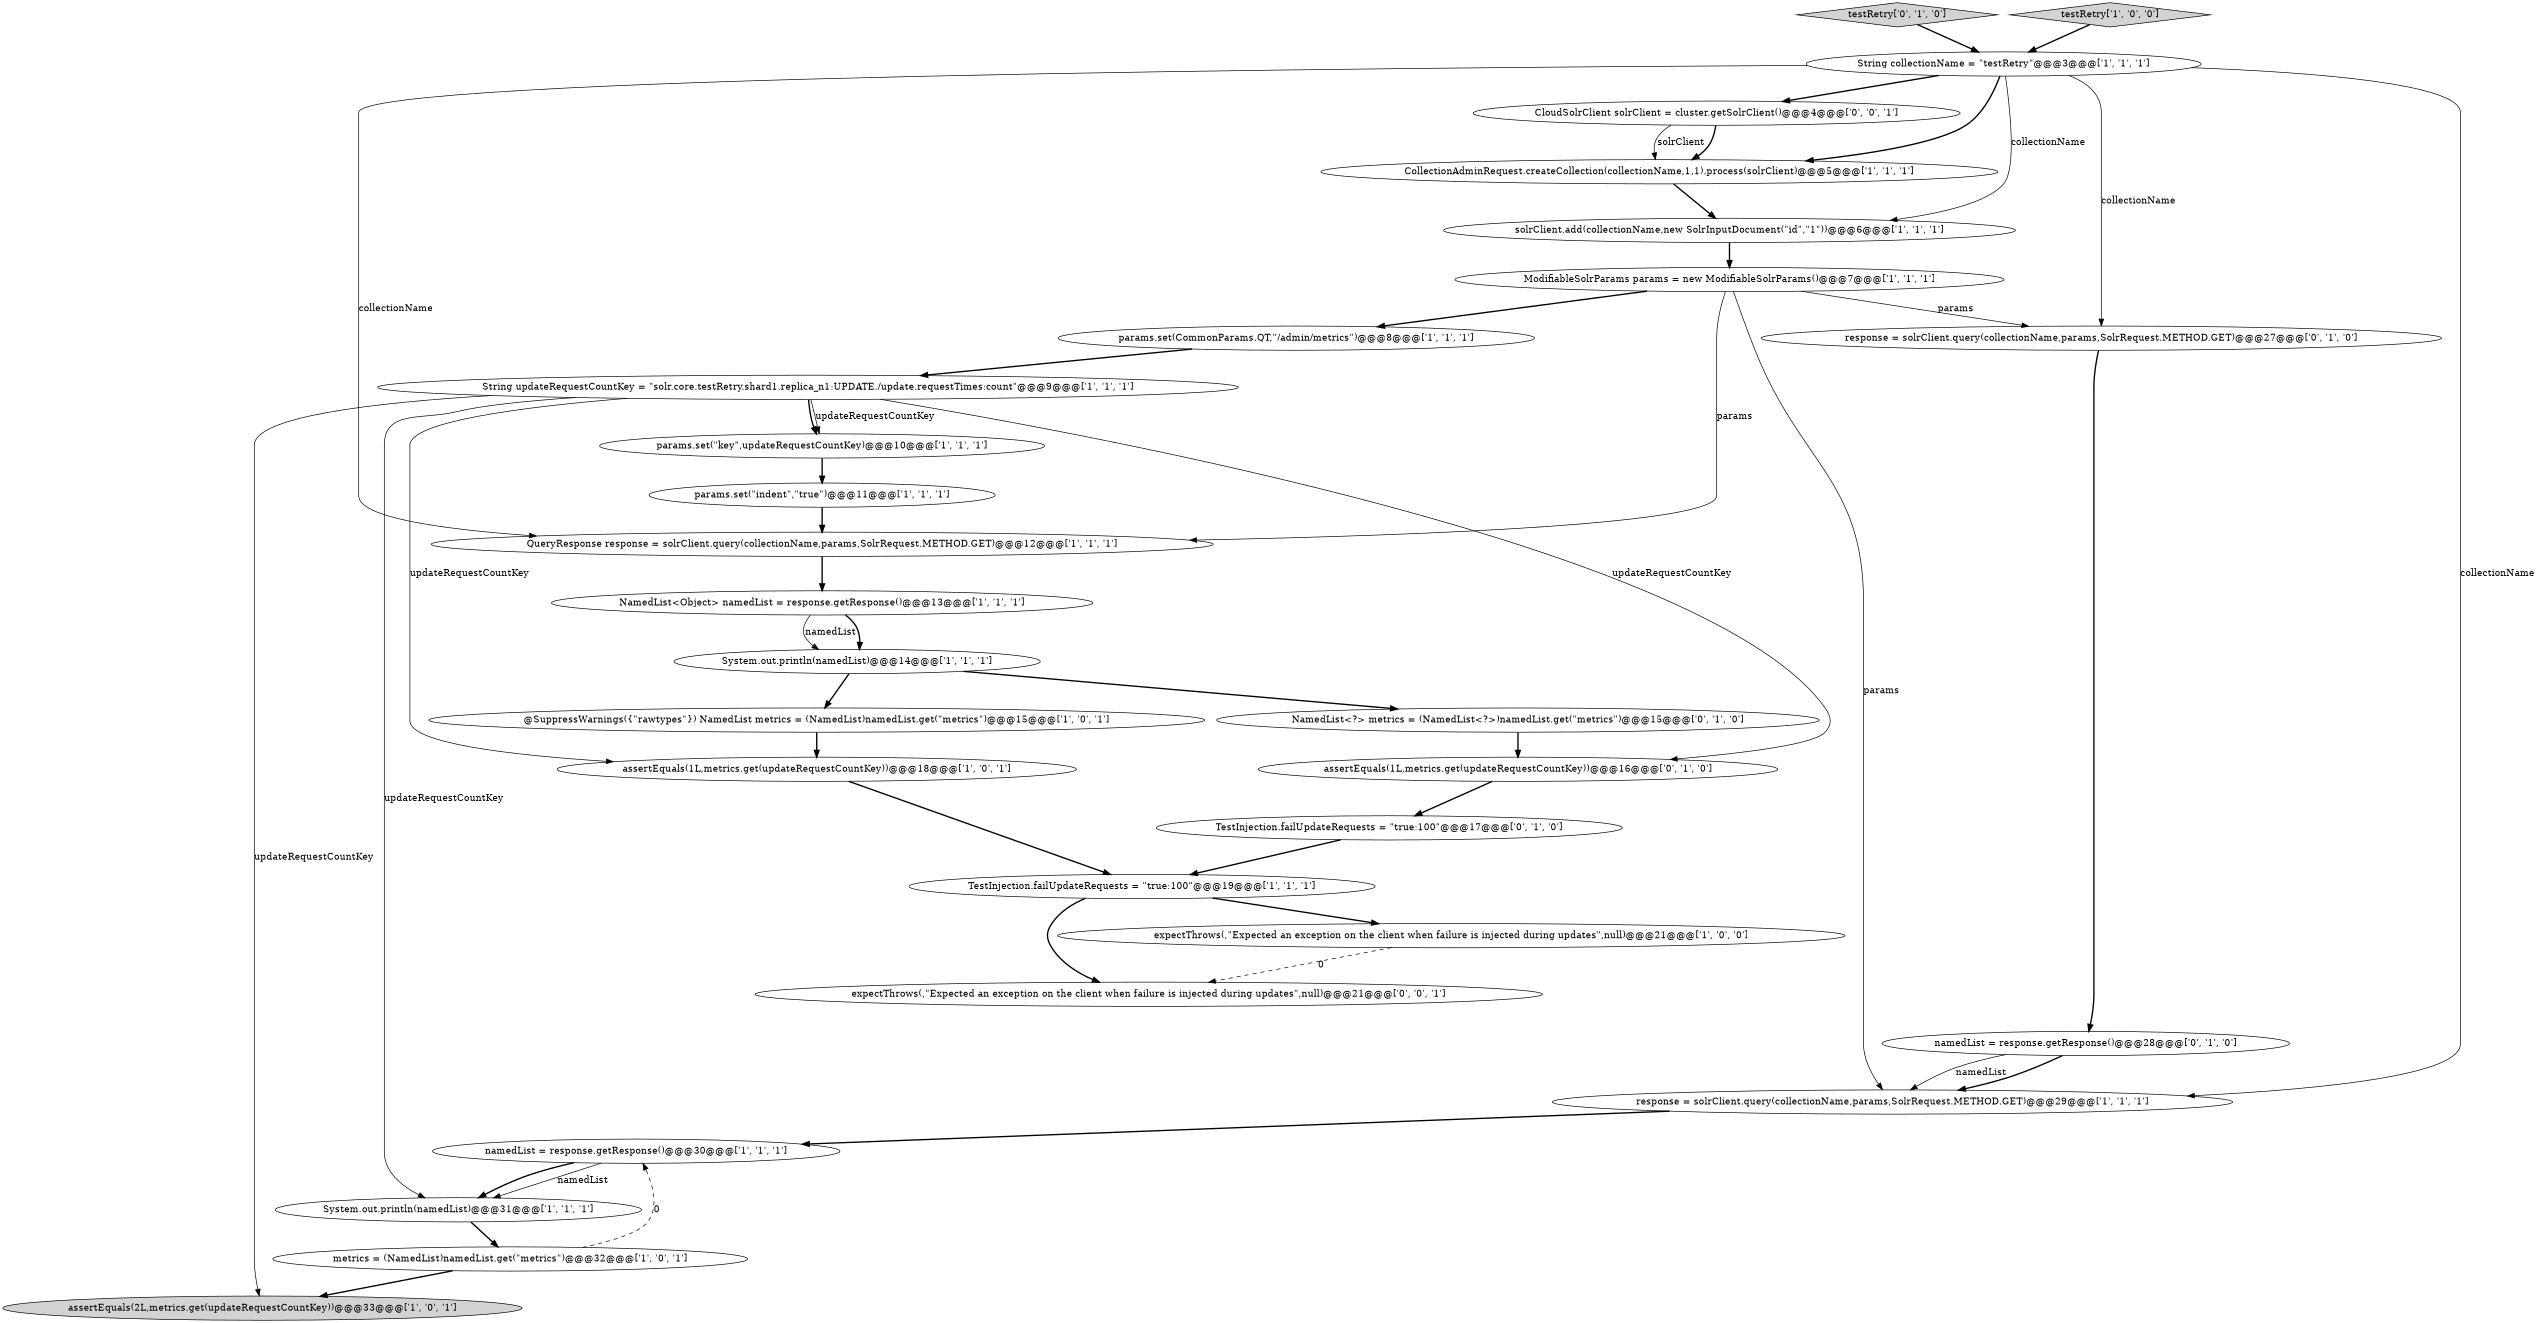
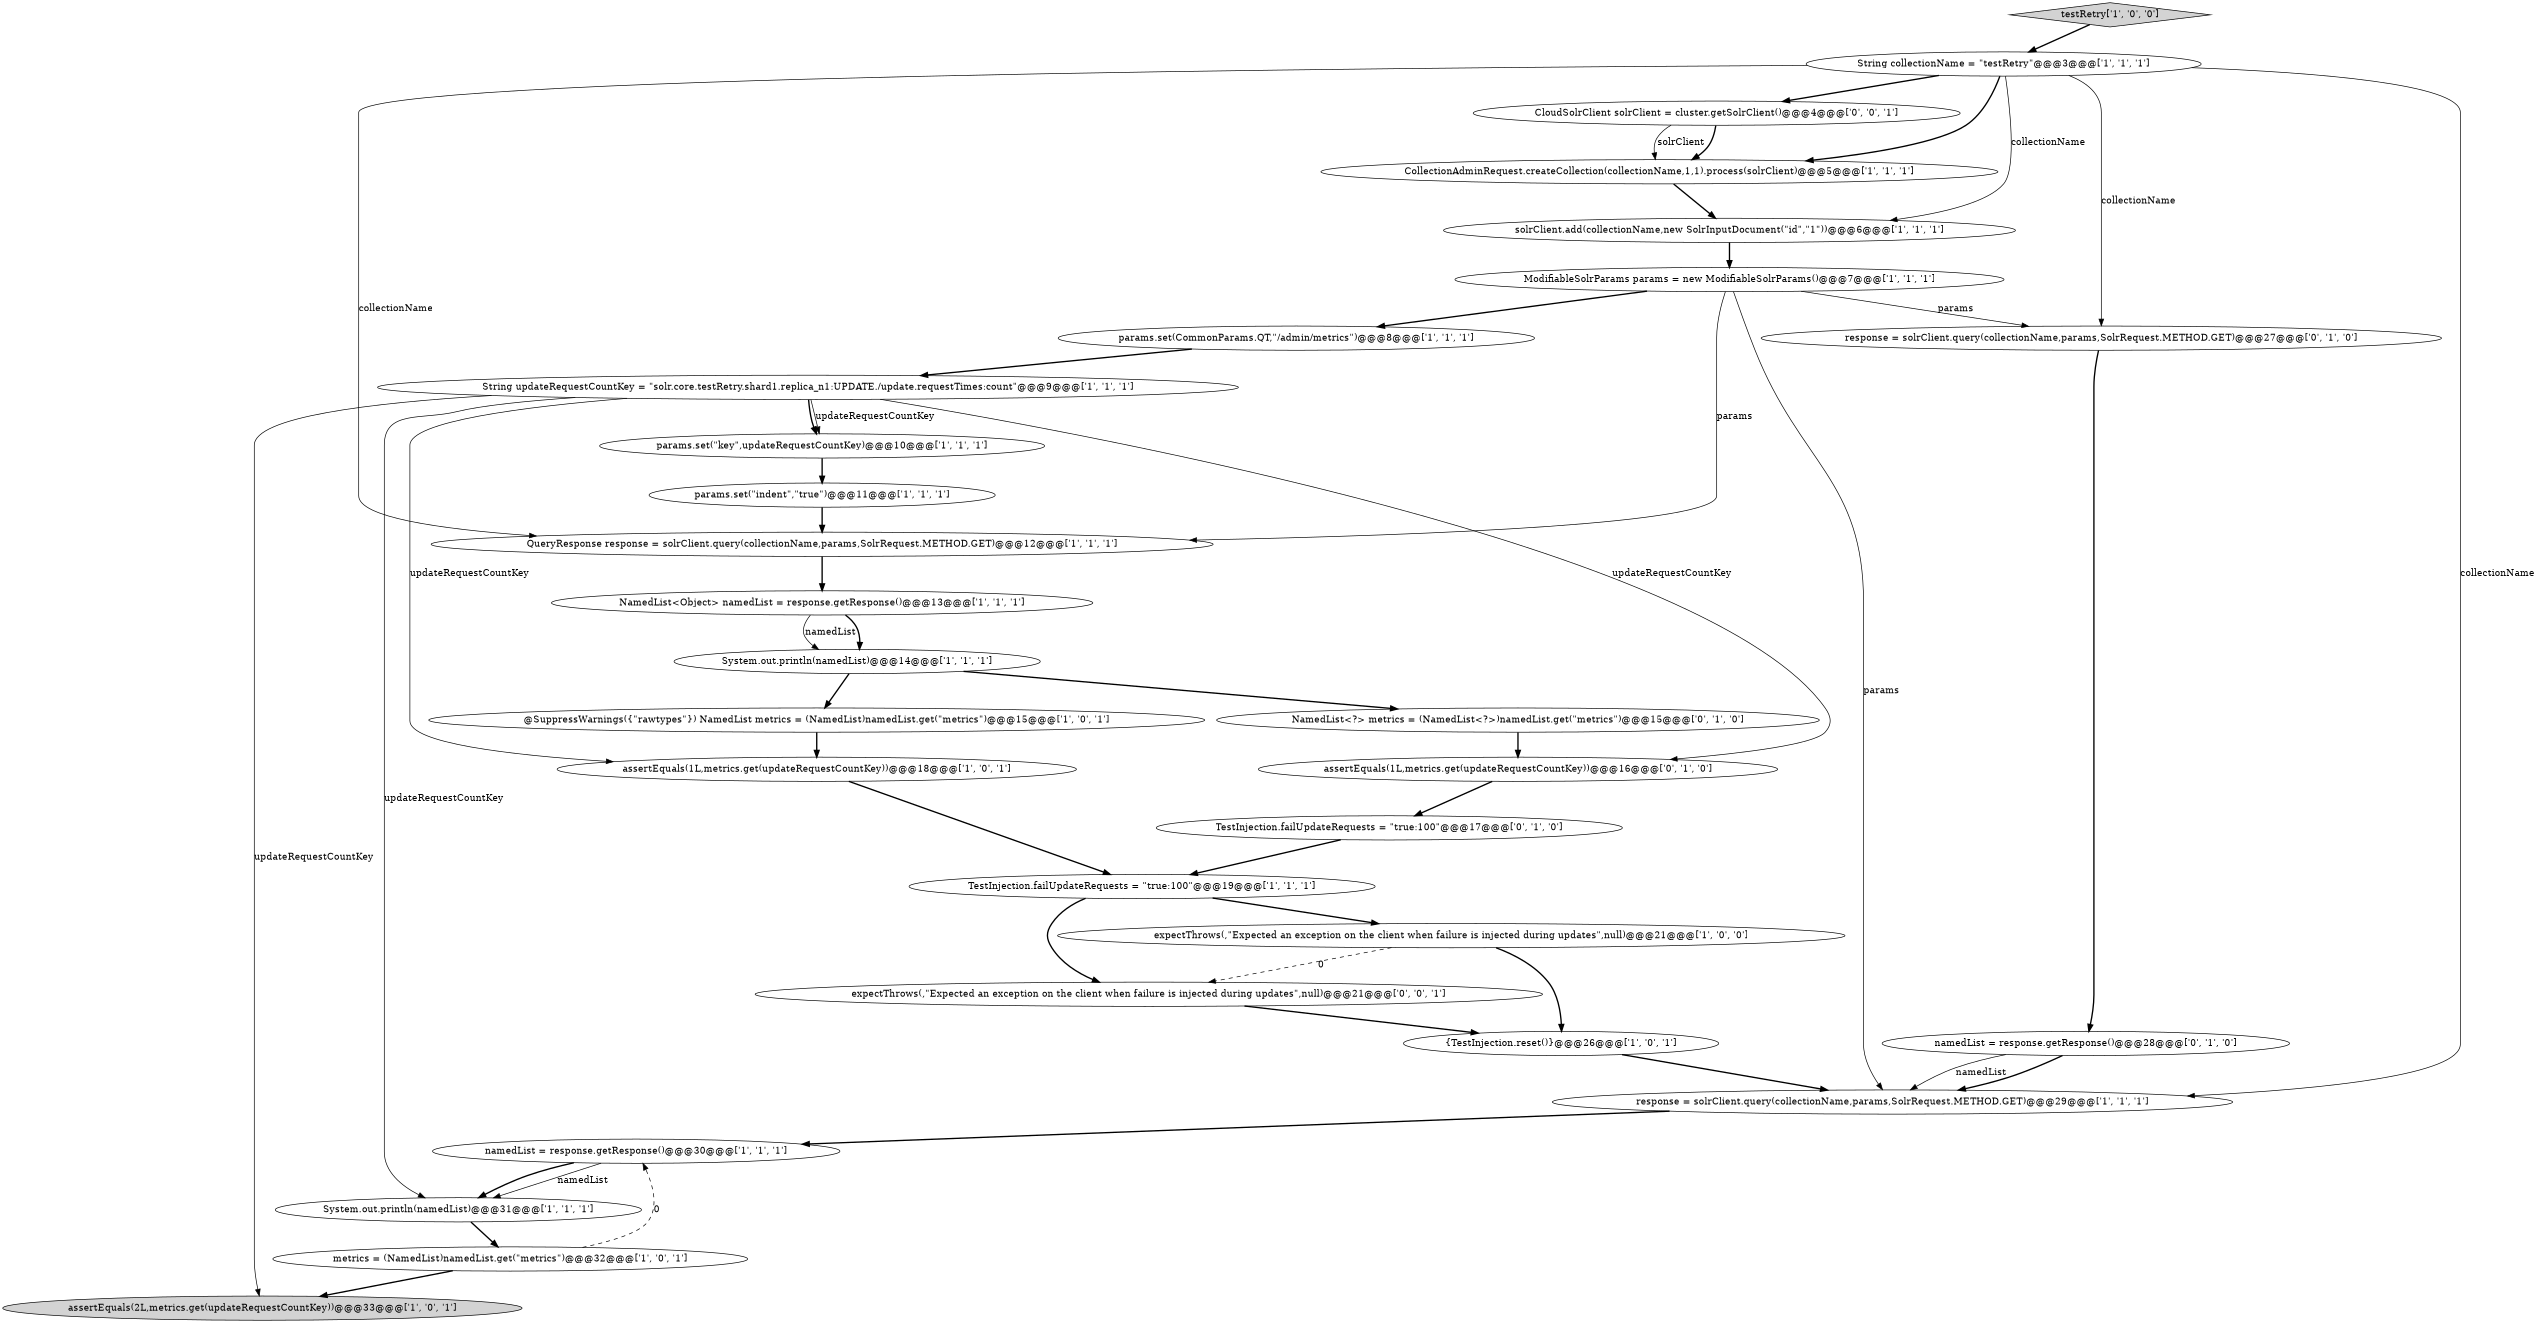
node "testRetry['0', '1', '0']": removed
node "{TestInjection.reset()}@@@26@@@['1', '0', '1']": added
